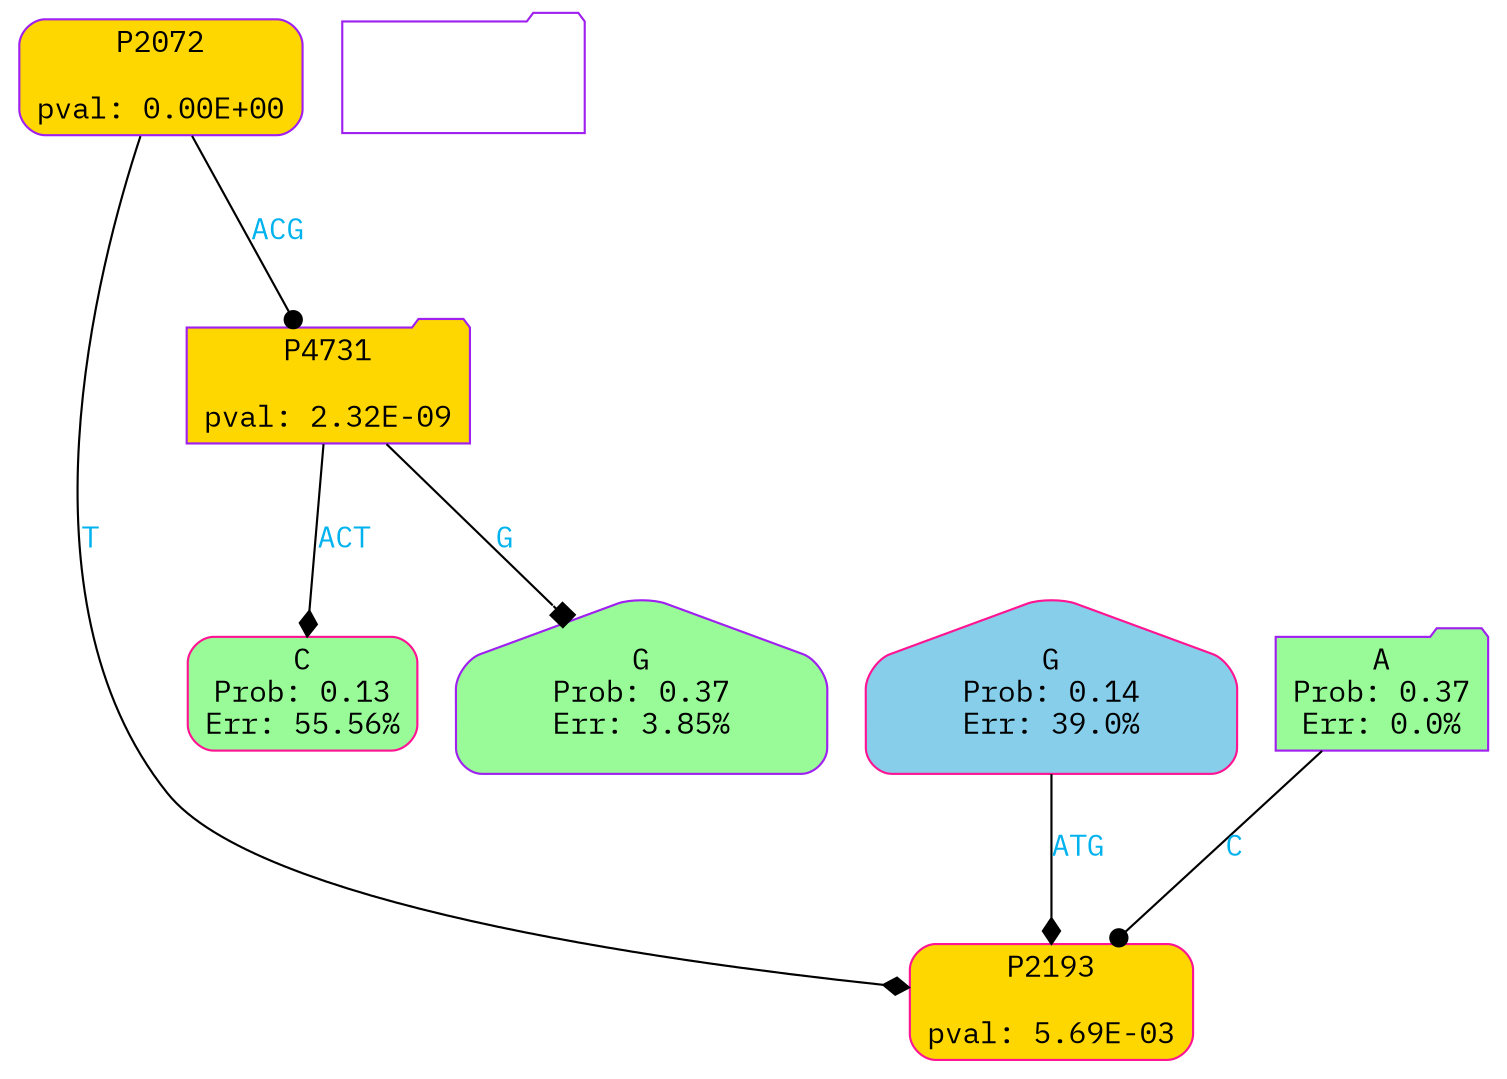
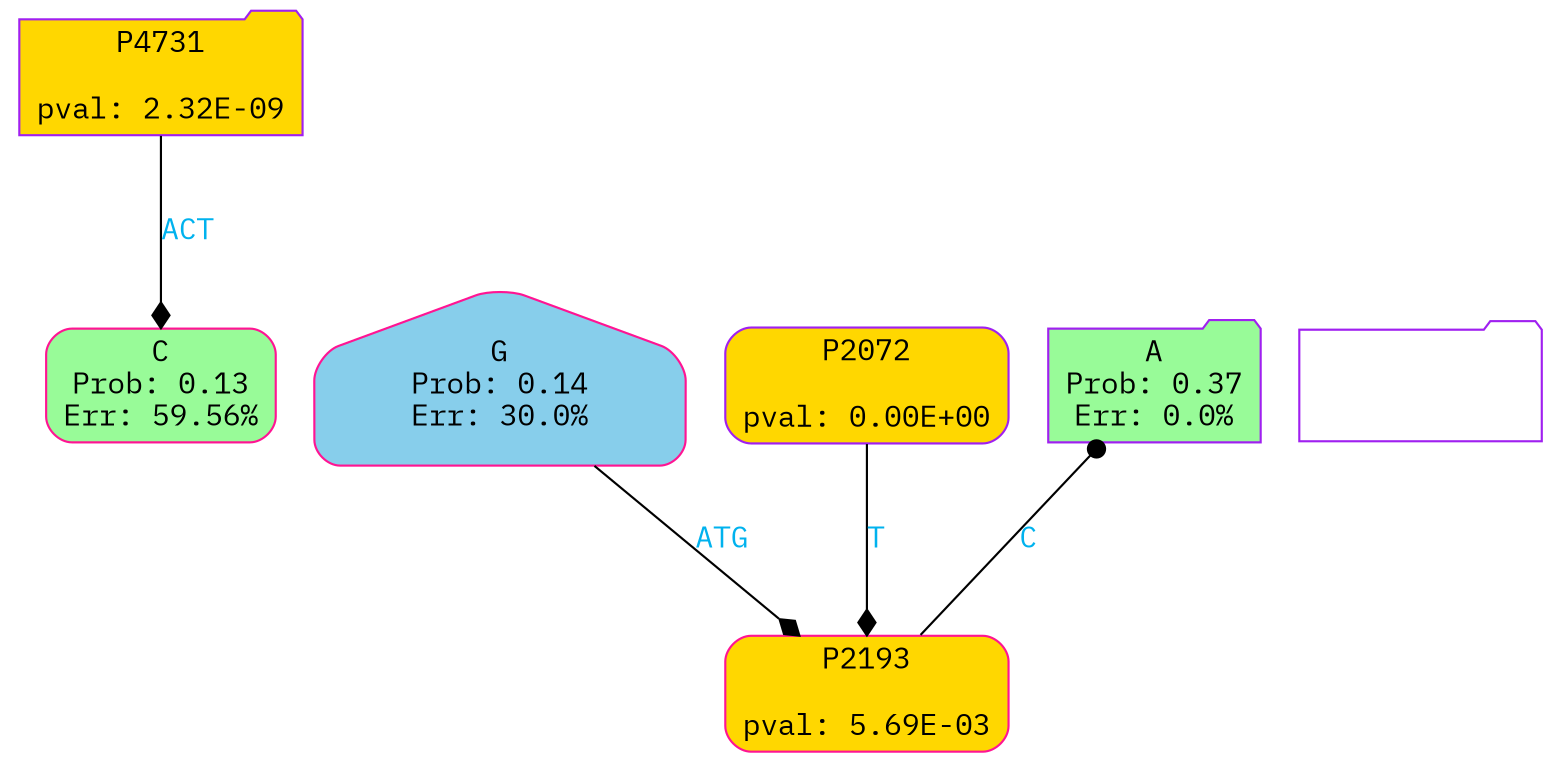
edge "P2072 pval: 0.00E+00" -> "P4731 pval: 2.32E-09": removed, label "ACG"
node "C Prob: 0.13 Err: 55.56%": label "C Prob: 0.13 Err: 55.56%" -> "C Prob: 0.13 Err: 59.56%"
node "G Prob: 0.37 Err: 3.85%": removed
node "G Prob: 0.14 Err: 39.0%": label "G Prob: 0.14 Err: 39.0%" -> "G Prob: 0.14 Err: 30.0%"
edge "A Prob: 0.37 Err: 0.0%" -> "P2193 pval: 5.69E-03": reversed
